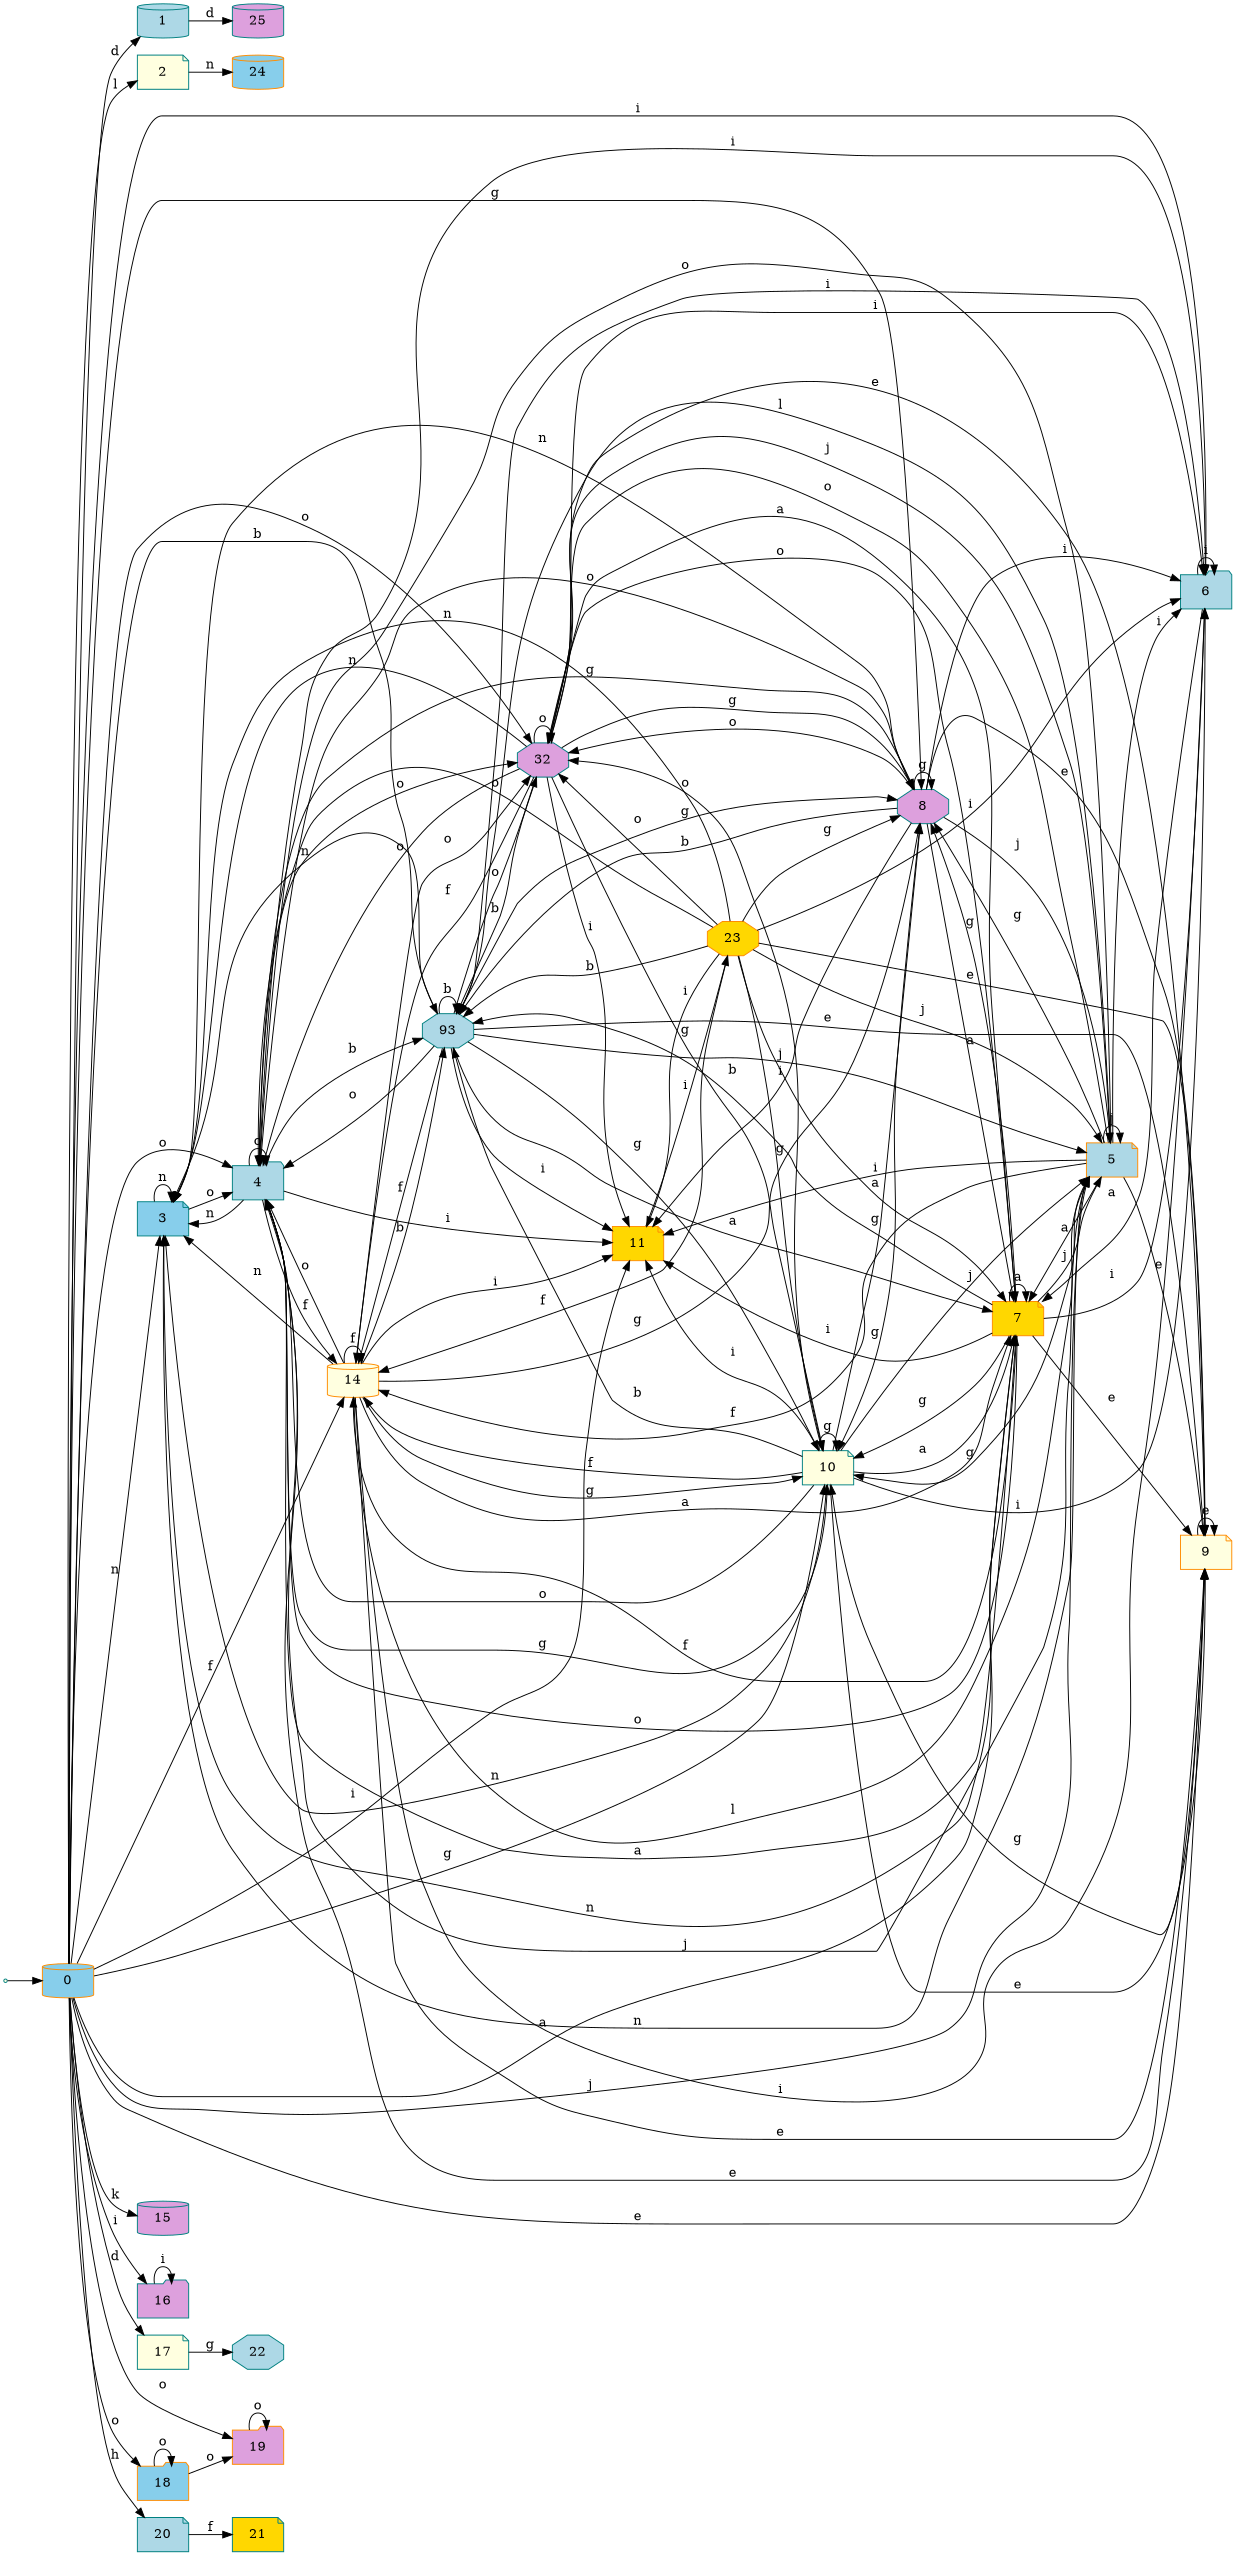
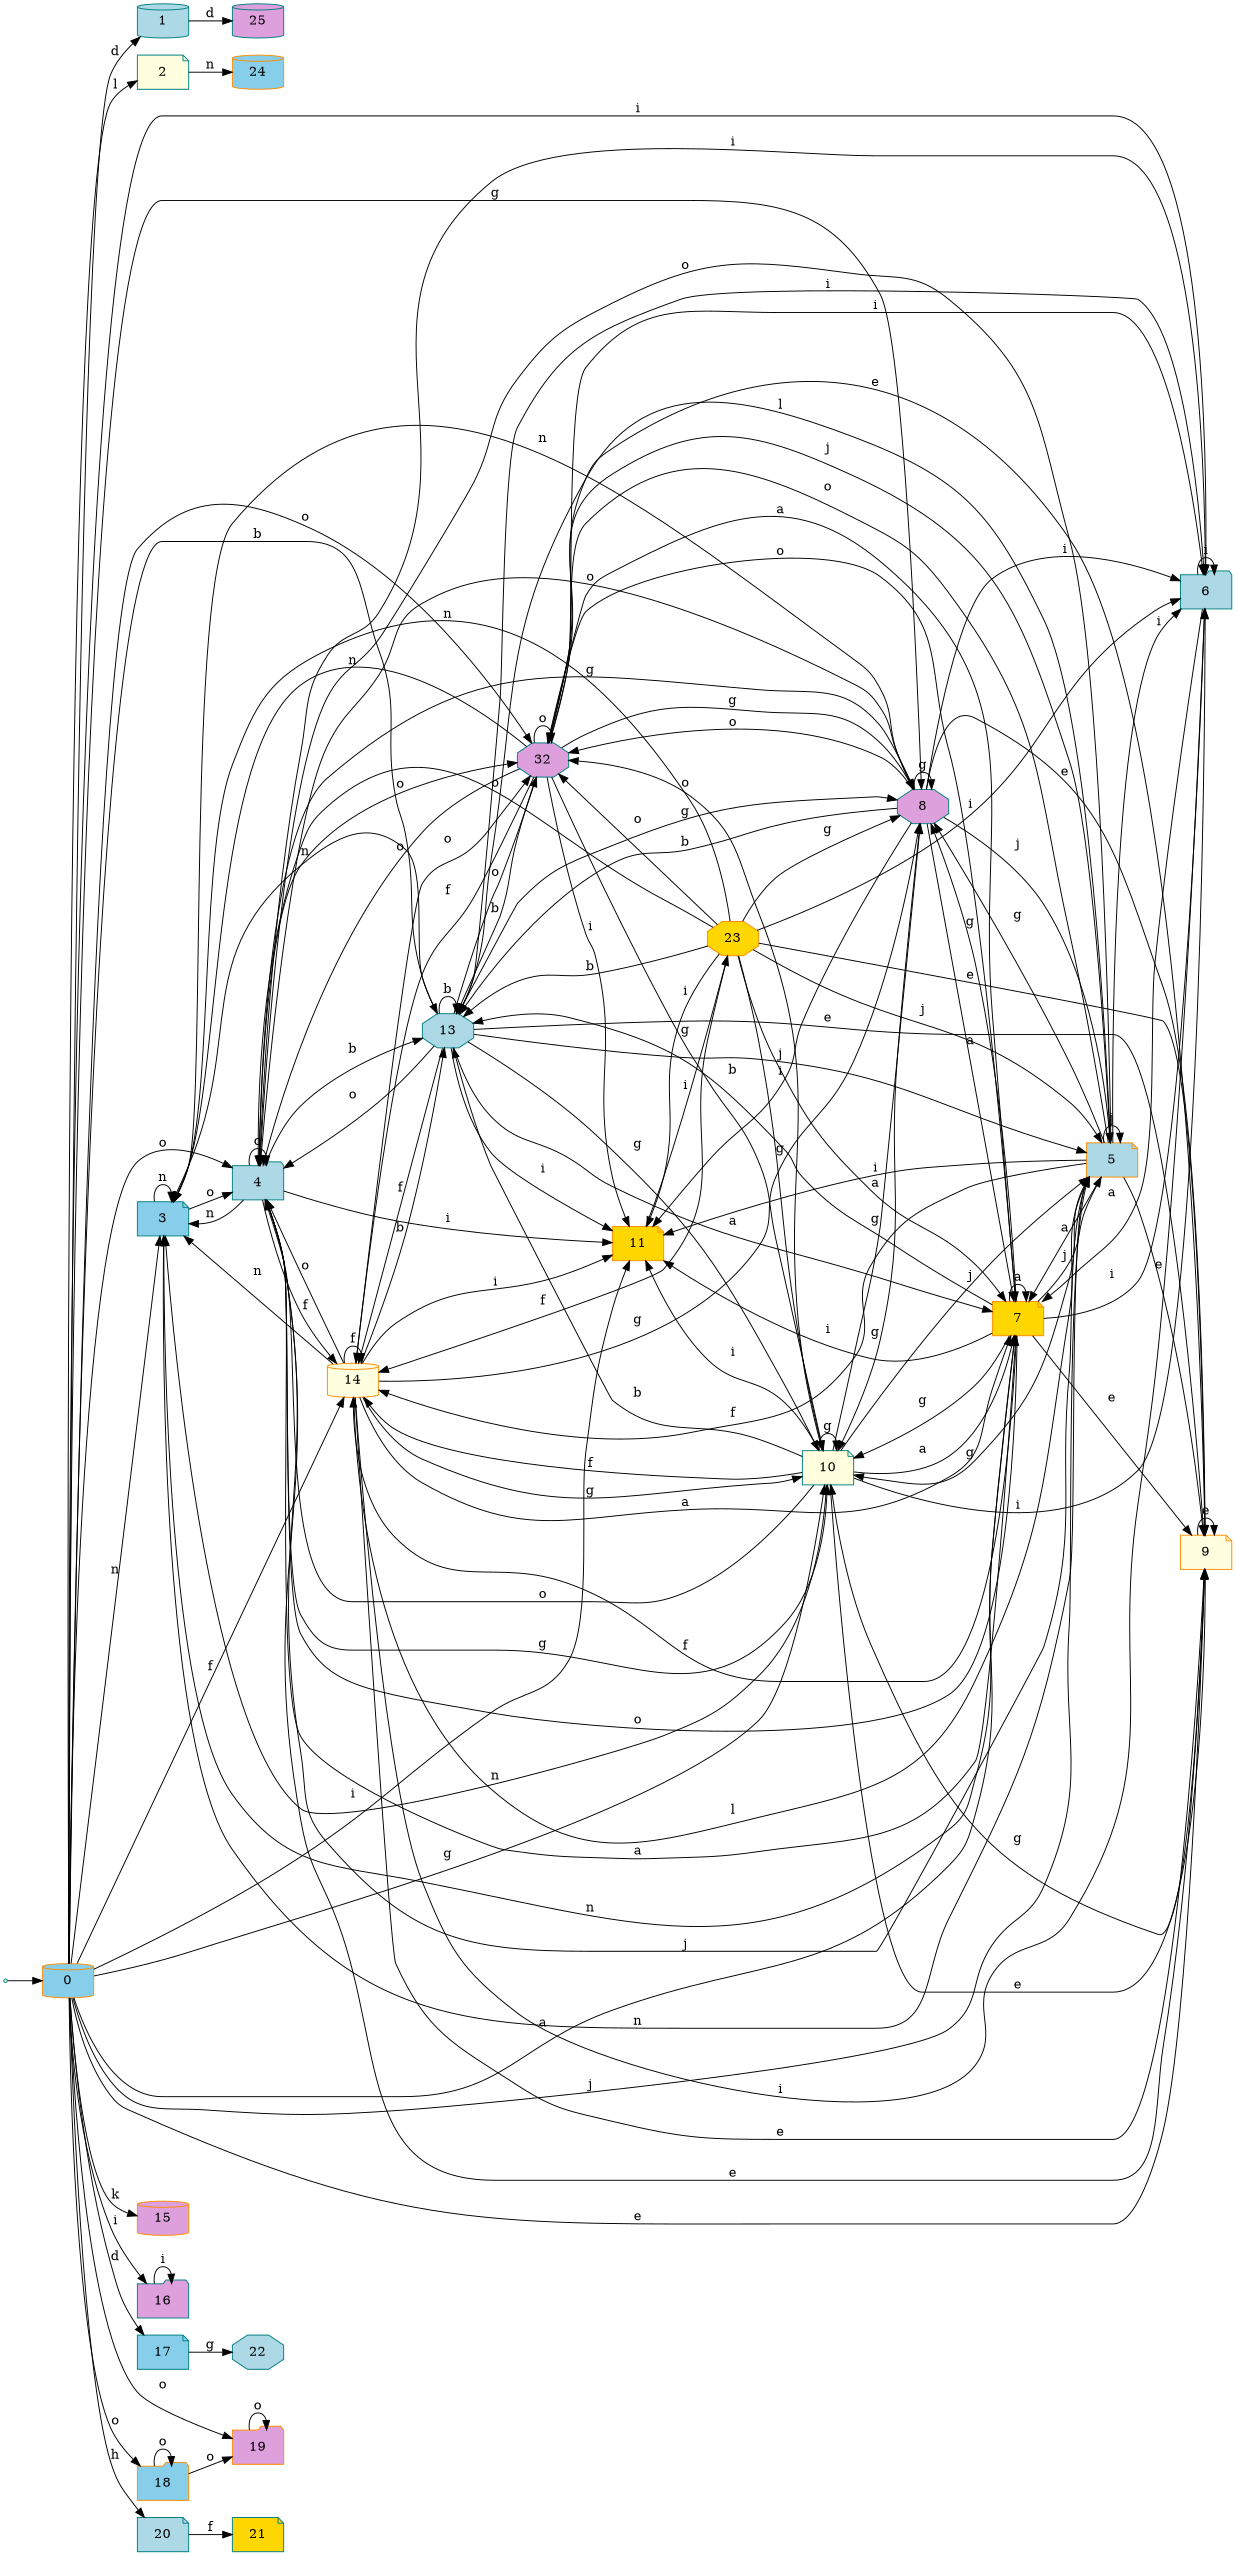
node "93": label "93" -> "13"
node "15": color teal -> darkorange
node "17": fillcolor lightyellow -> skyblue
